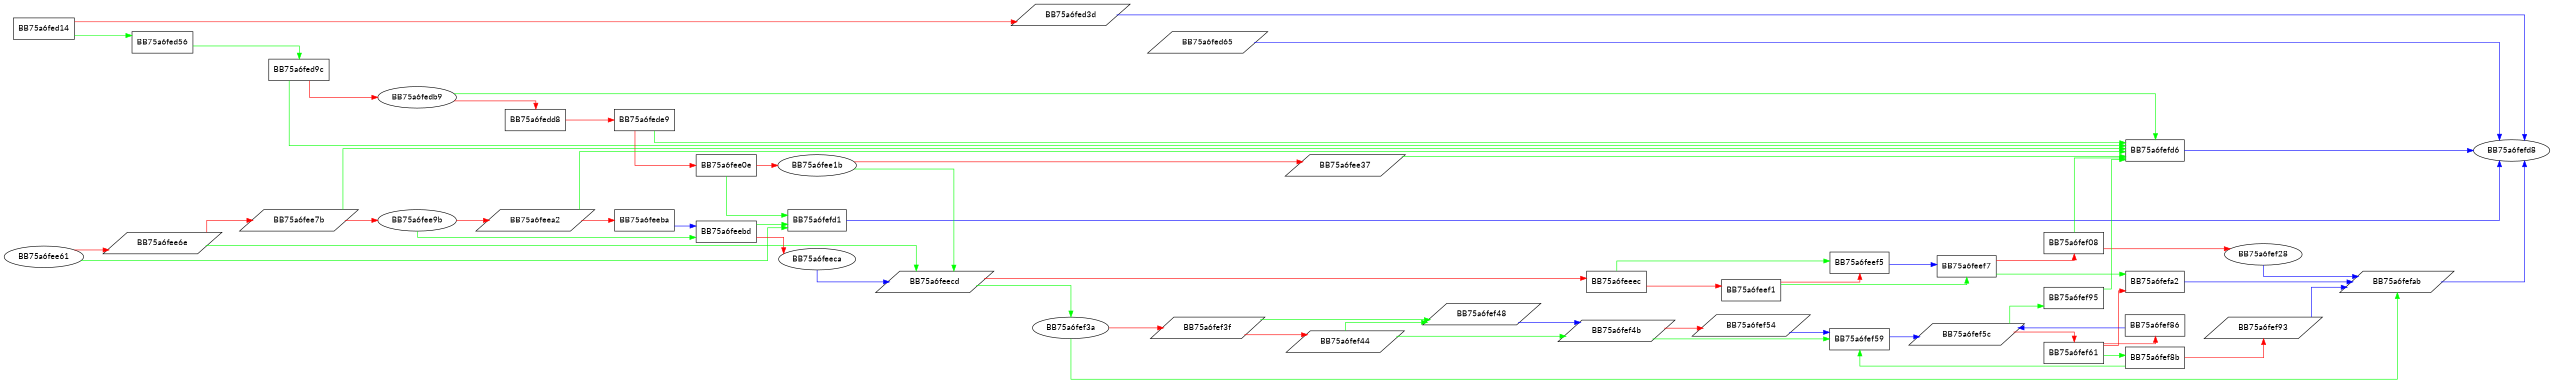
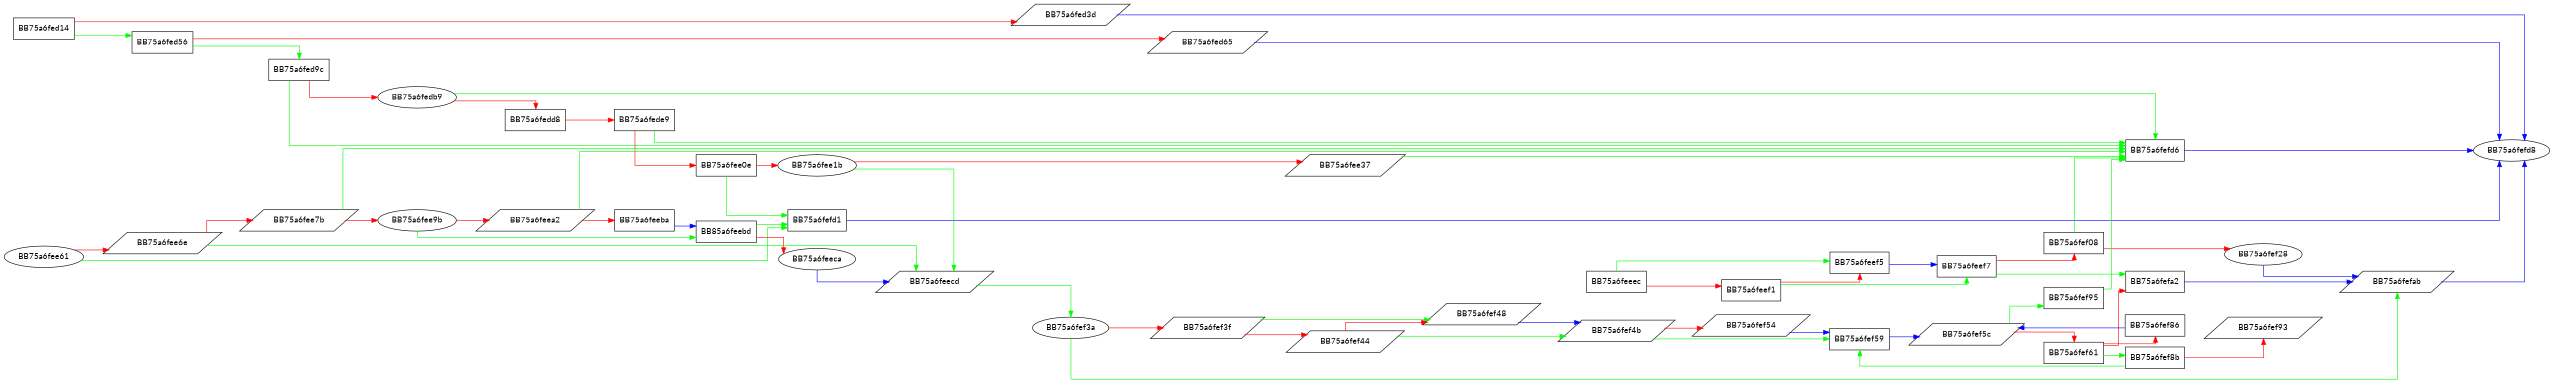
edge "BB75a6fed56" -> "BB75a6fed65": added
node "BB75a6feebd": label "BB75a6feebd" -> "BB85a6feebd"
edge "BB75a6feecd" -> "BB75a6feeec": removed
edge "BB75a6fef93" -> "BB75a6fefab": removed
edge "BB75a6fef44" -> "BB75a6fef48": color green -> red
